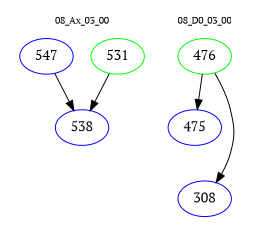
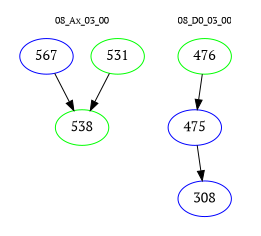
node "547": label "547" -> "567"
edge "476" -> "308": now "475" -> "308"
node "538": color blue -> green
